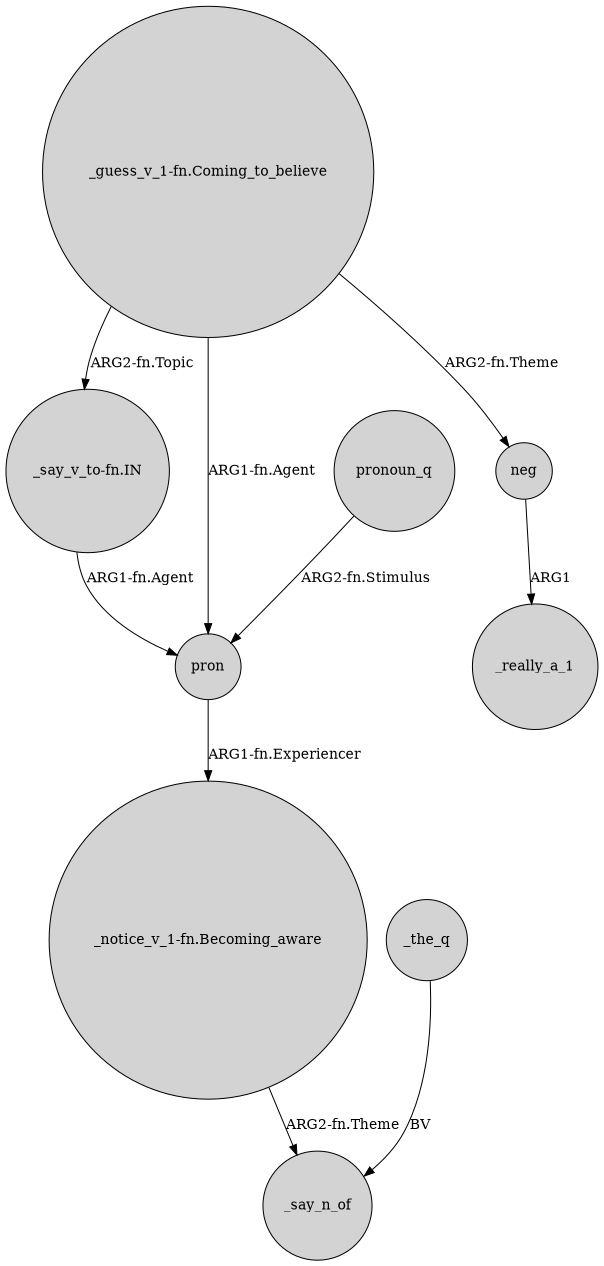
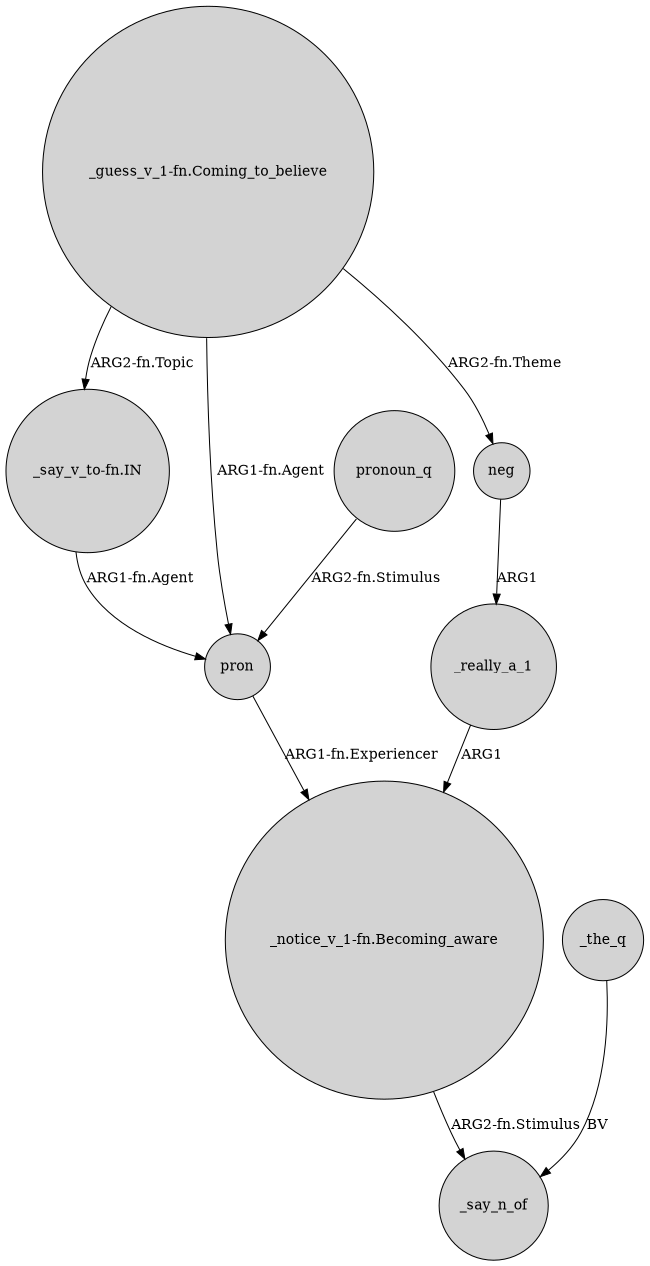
edge "_really_a_1" -> "_notice_v_1-fn.Becoming_aware": added, label "ARG1"
edge "_notice_v_1-fn.Becoming_aware" -> "_say_n_of": label "ARG2-fn.Theme" -> "ARG2-fn.Stimulus"
